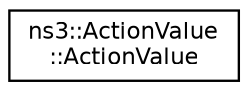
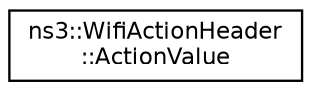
node "ns3::ActionValue ::ActionValue": label "ns3::ActionValue ::ActionValue" -> "ns3::WifiActionHeader ::ActionValue"
